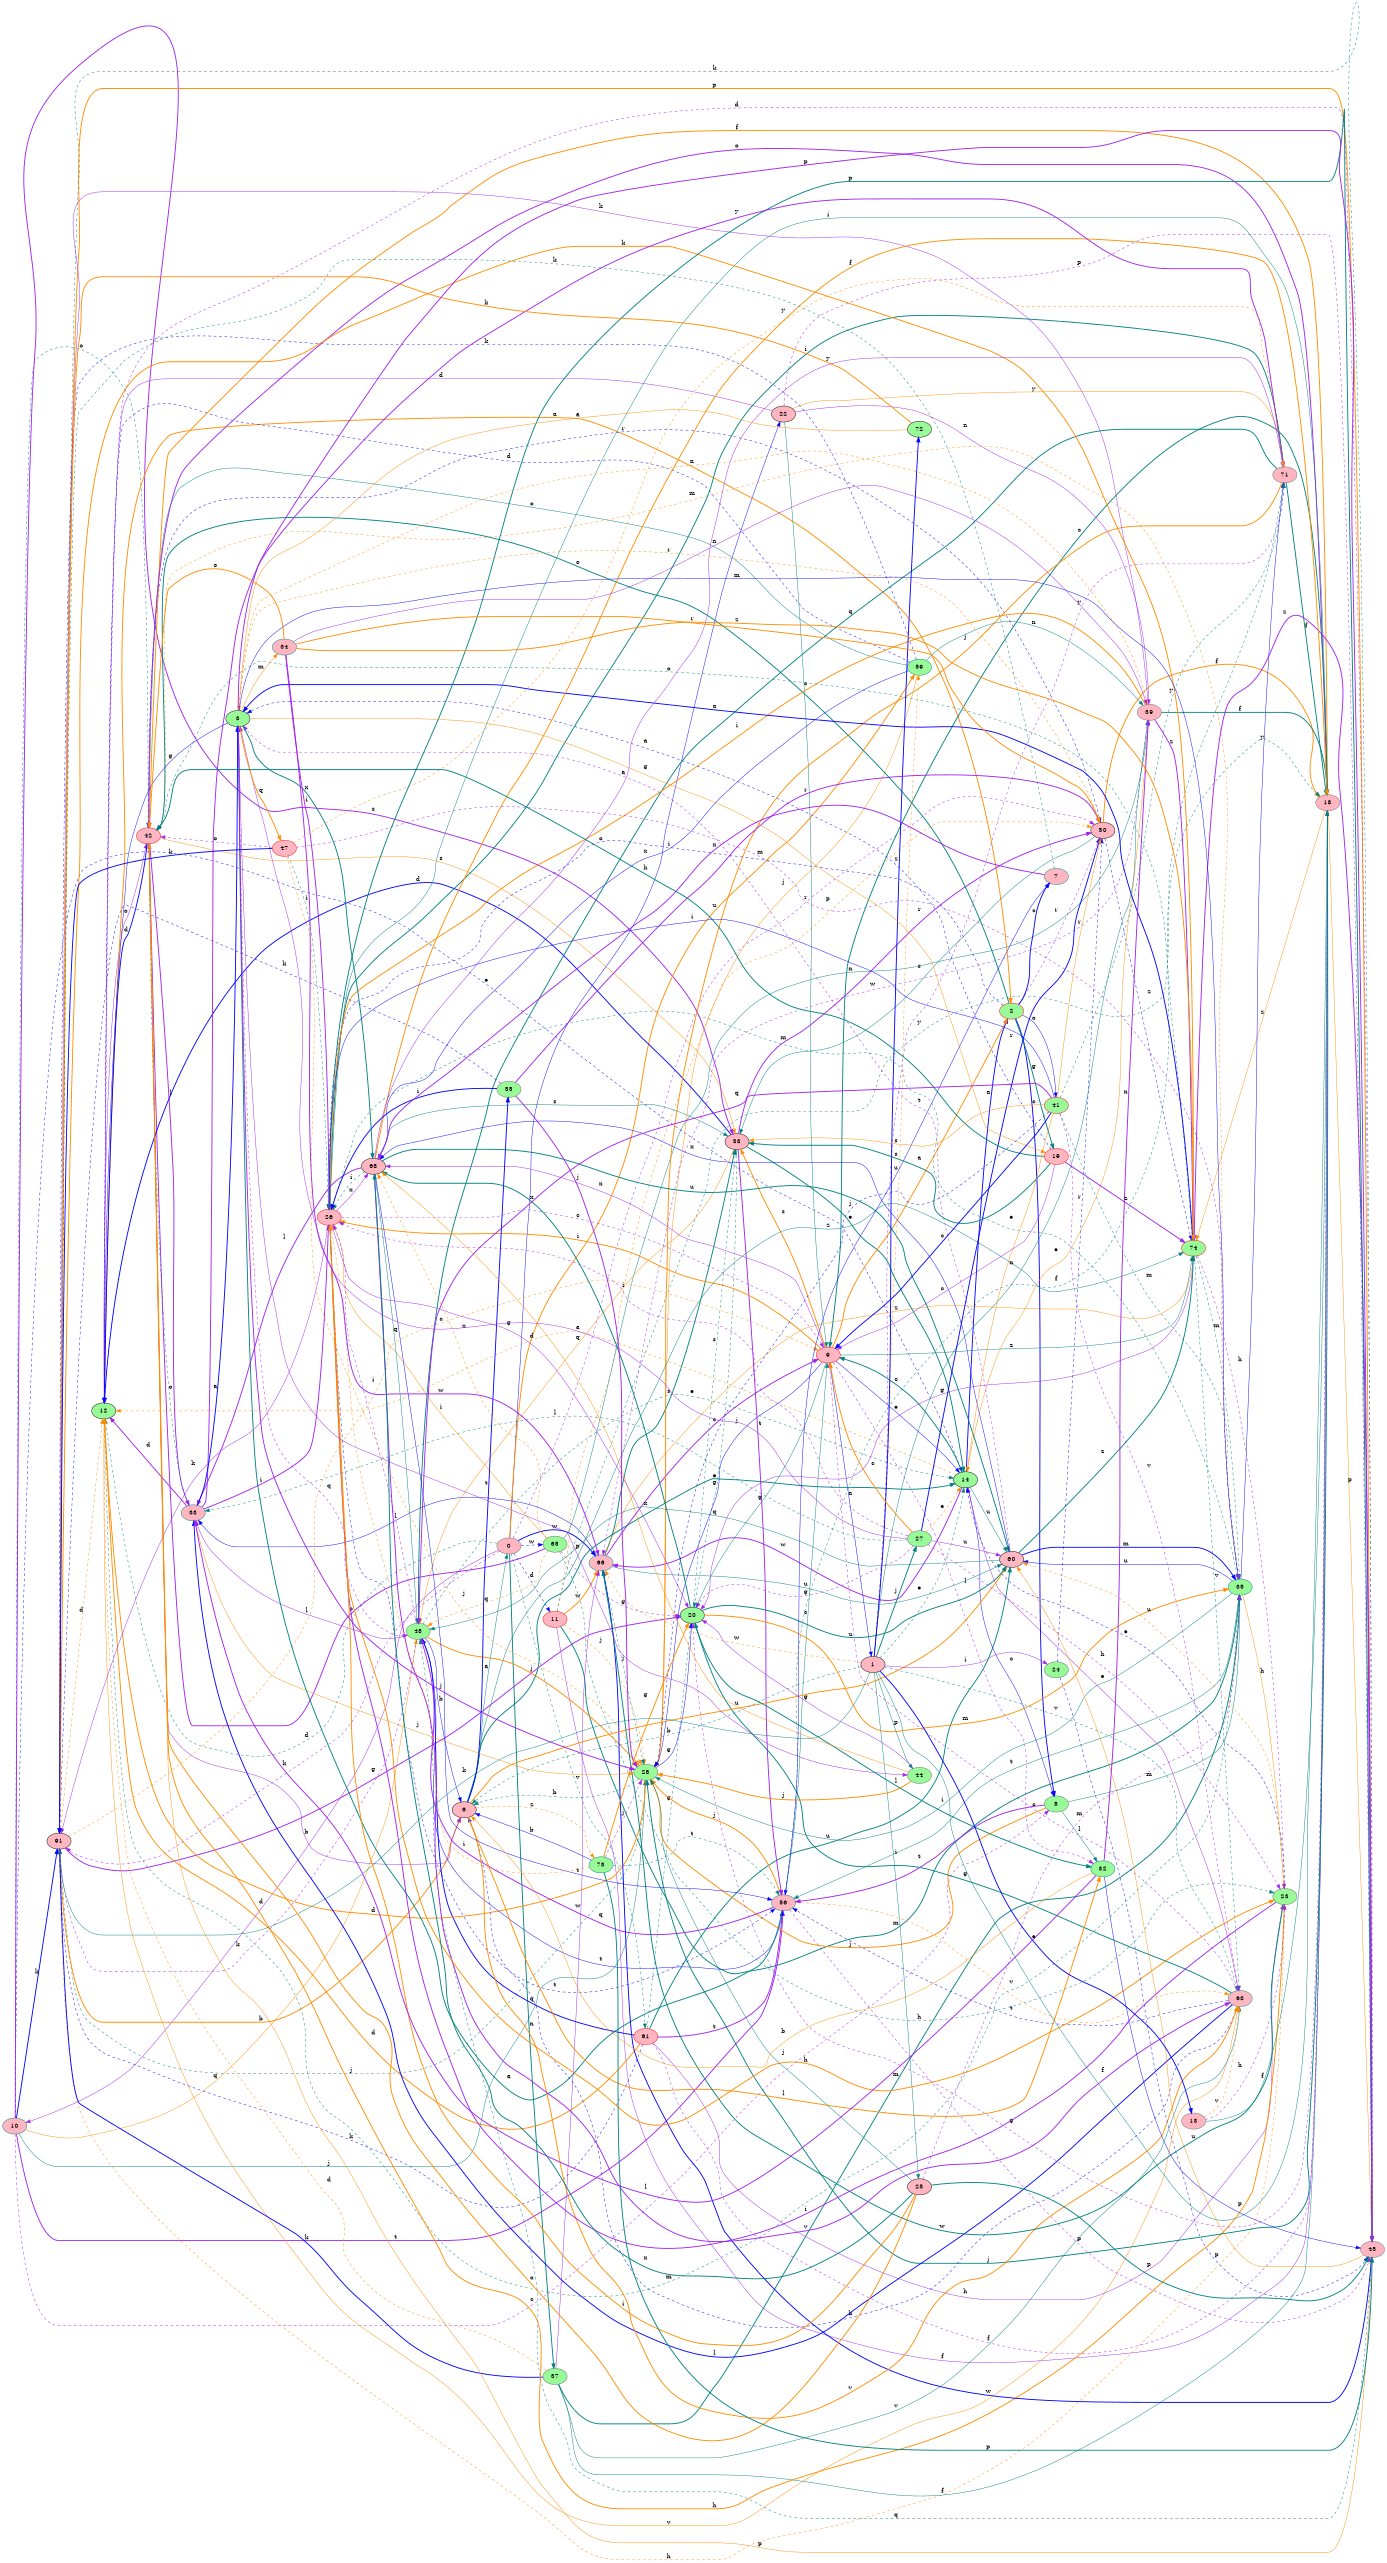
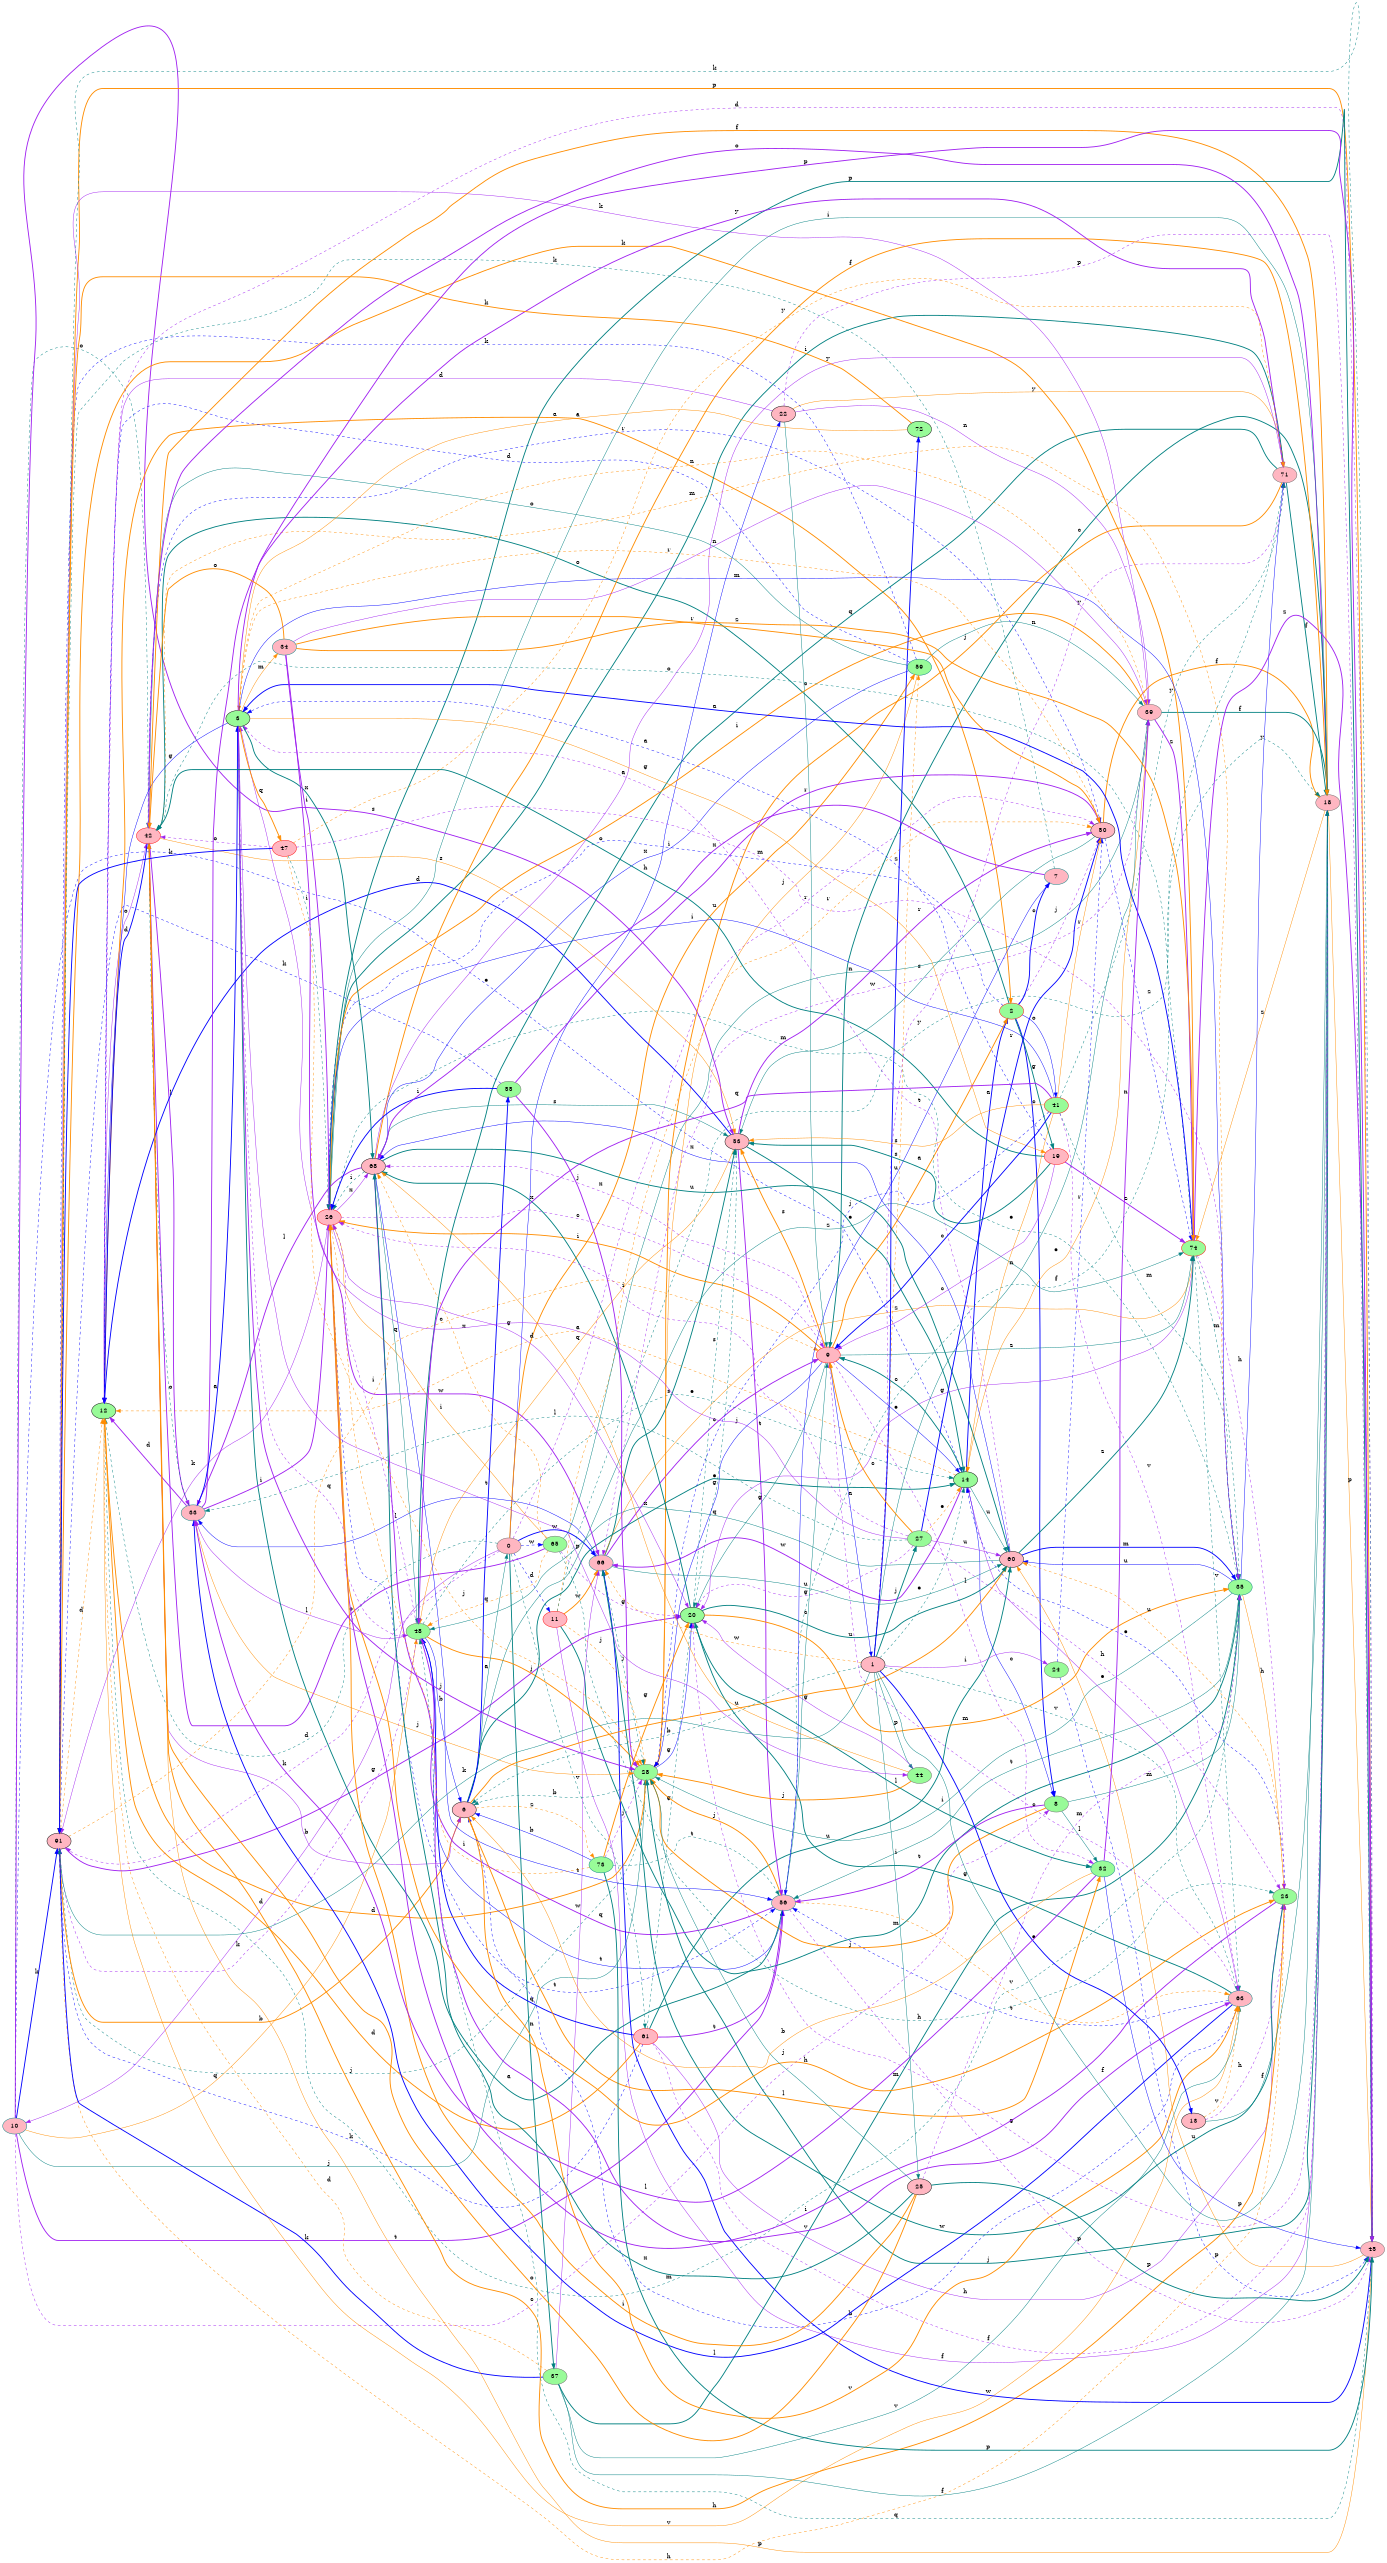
edge "11" -> "50": label "p" -> "r"
edge "2" -> "50": label "r" -> "j"
edge "9" -> "68": style solid -> dashed
node "13": color gray40 -> black
